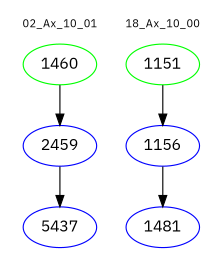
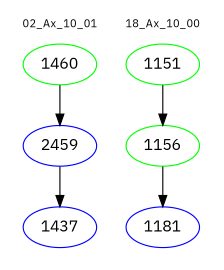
node "1156": color blue -> green
node "5437": label "5437" -> "1437"
node "1481": label "1481" -> "1181"
